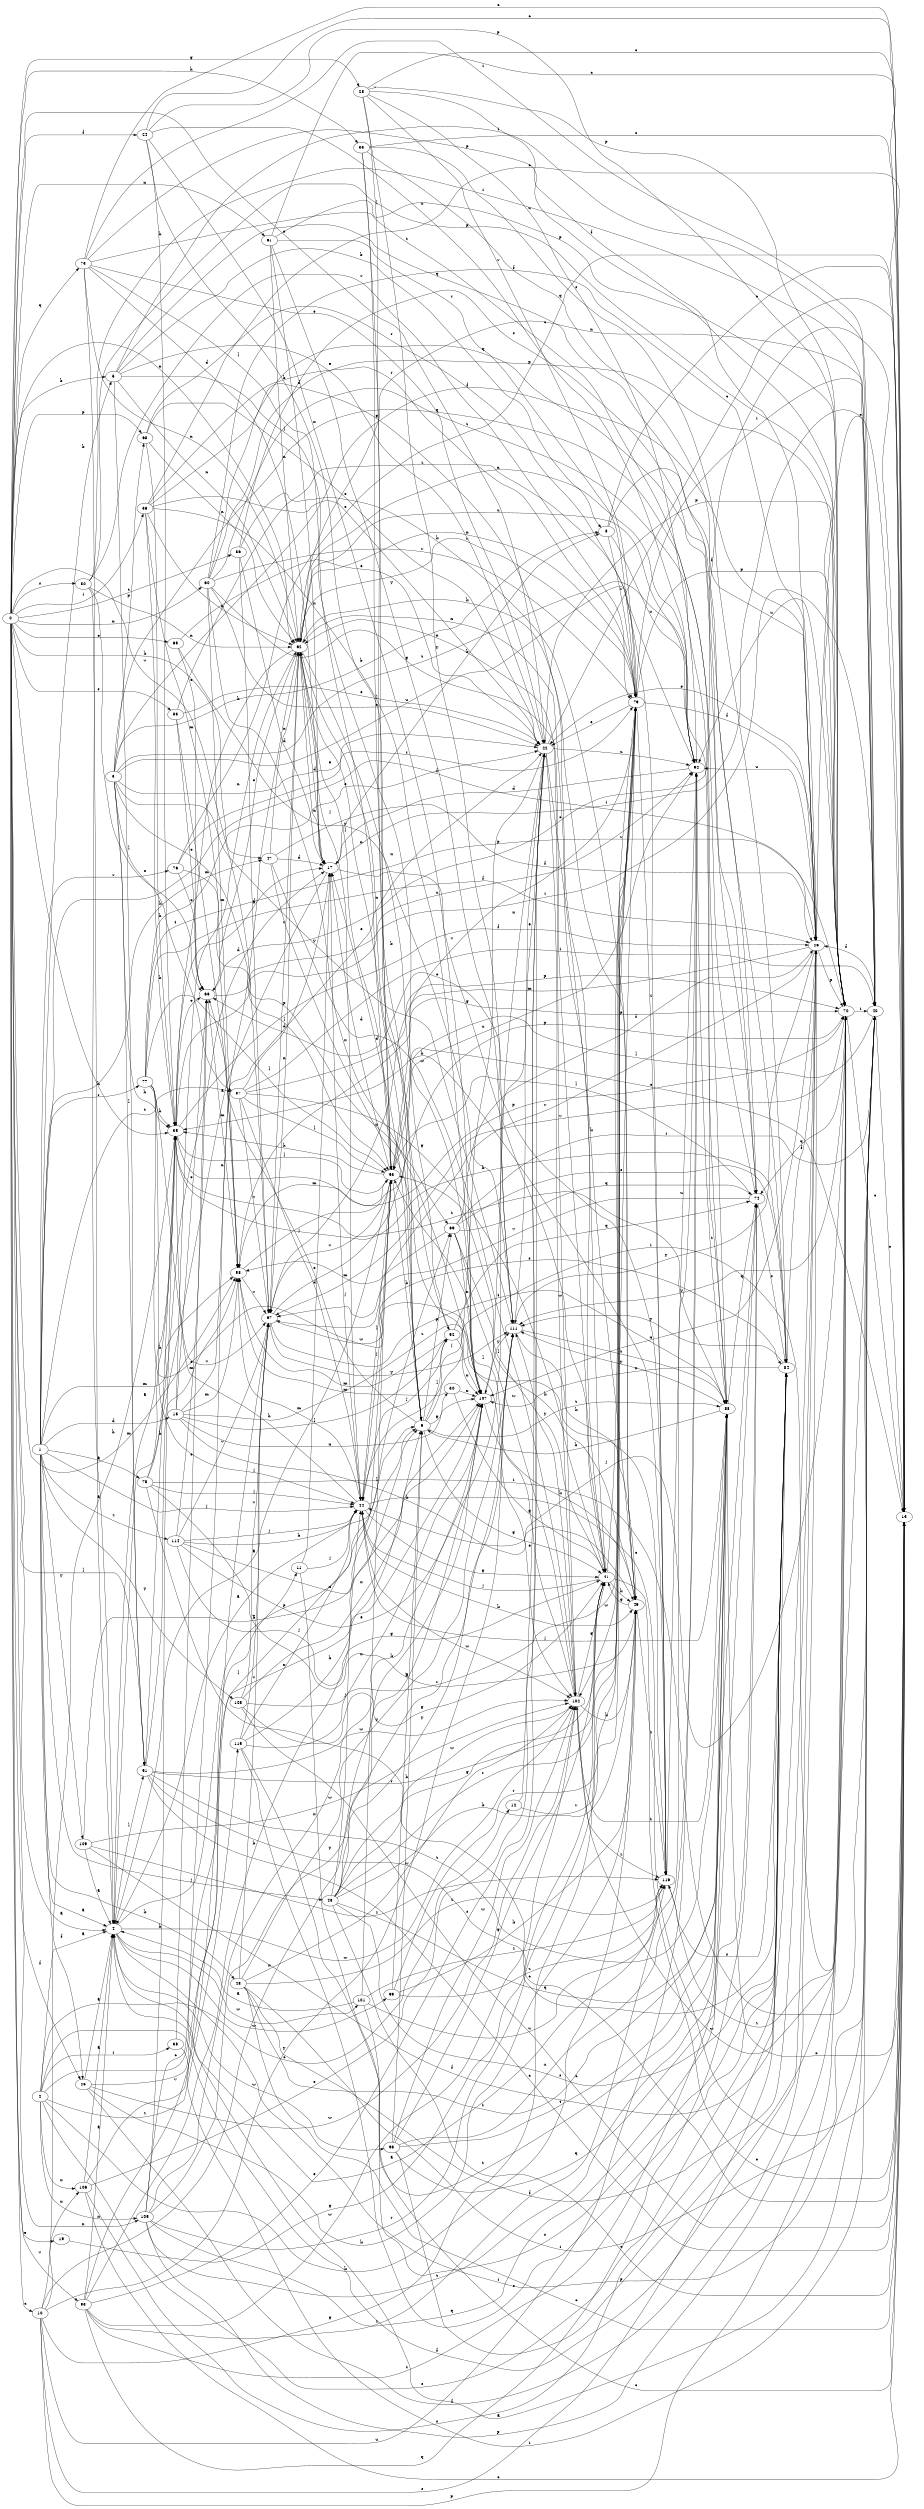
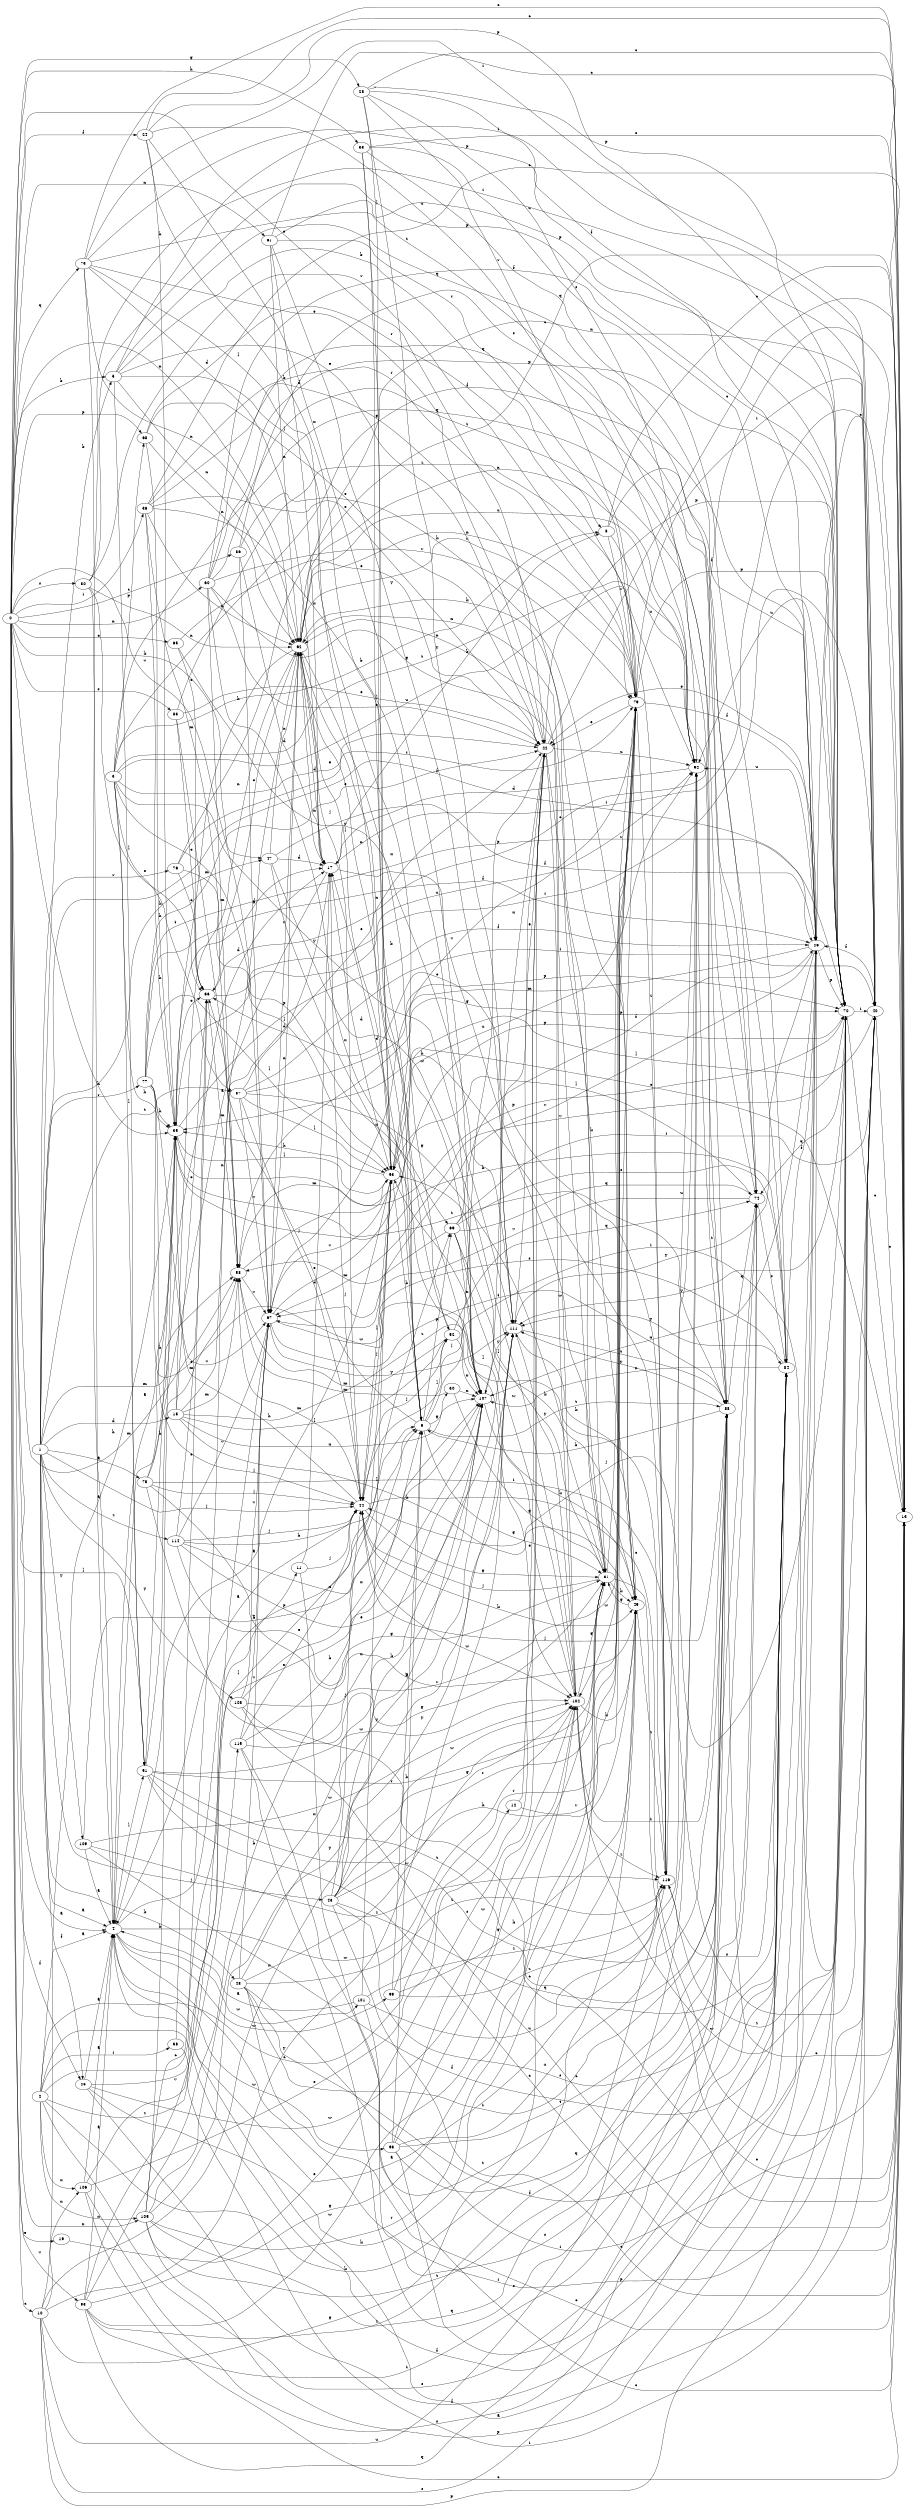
node "41": label "41" -> "31"
edge "115" -> "44": label "j" -> "e"
